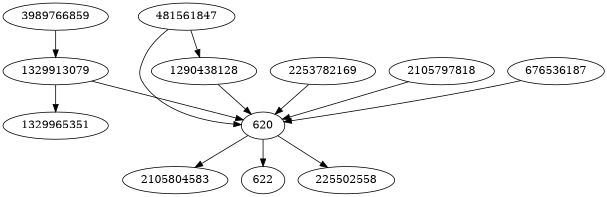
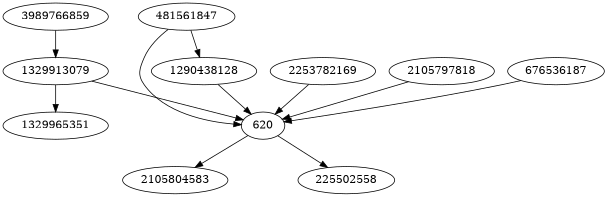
node "622": removed
